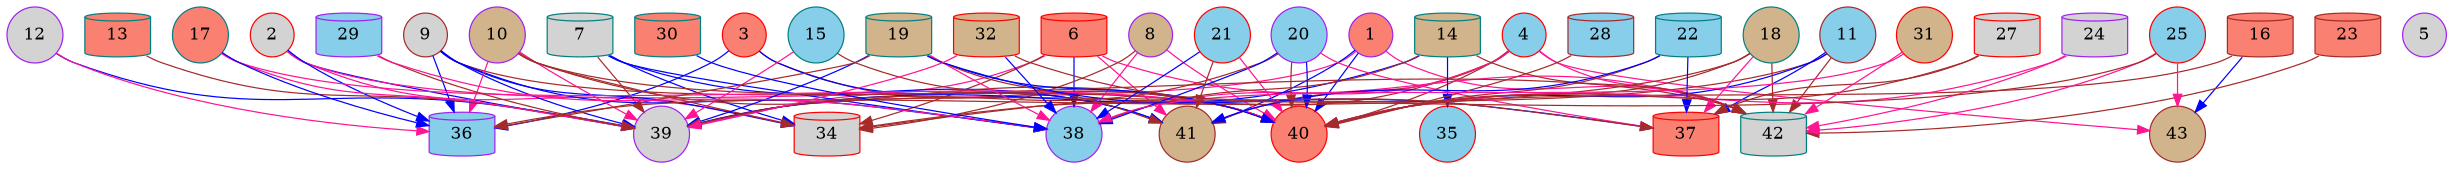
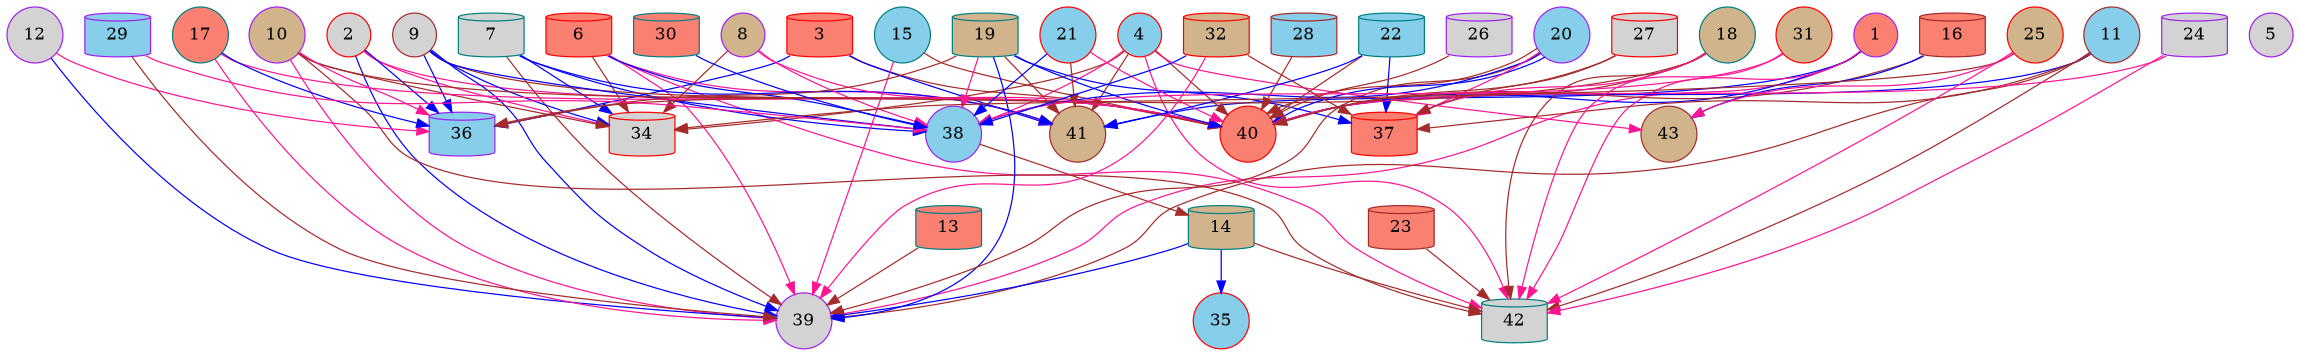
node "3": shape circle -> cylinder
node "26": added
node "25": fillcolor skyblue -> tan
edge "11" -> "37": color blue -> brown
edge "14" -> "38": reversed
